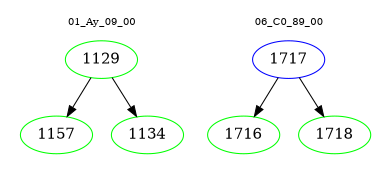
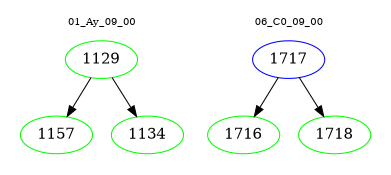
cluster "06_C0_89_00": label "06_C0_89_00" -> "06_C0_09_00"
